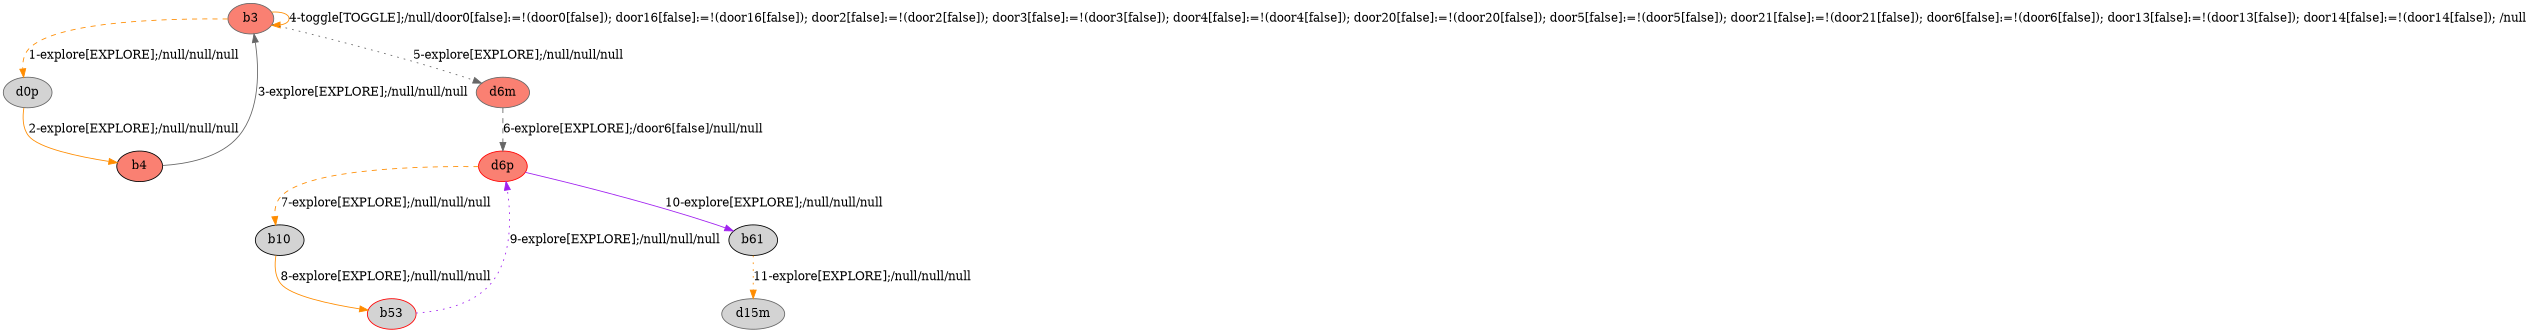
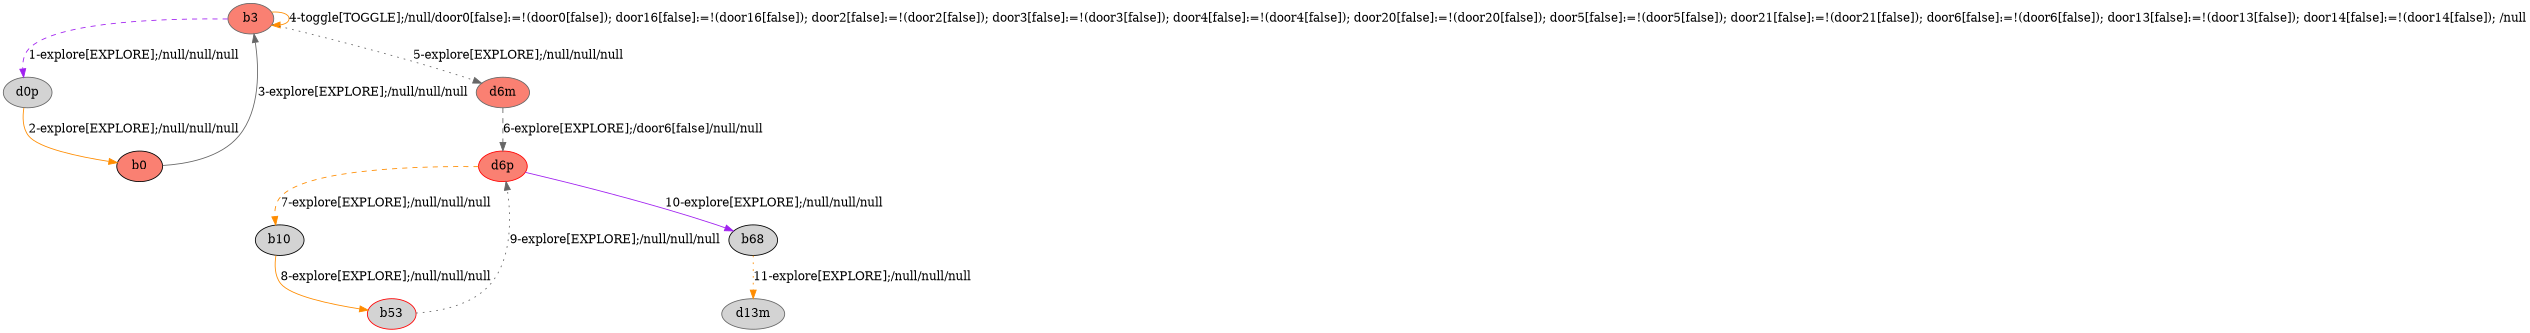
edge "b3" -> "d0p": color darkorange -> purple
node "b4": label "b4" -> "b0"
node "b61": label "b61" -> "b68"
edge "b53" -> "d6p": color purple -> gray40
node "d15m": label "d15m" -> "d13m"
